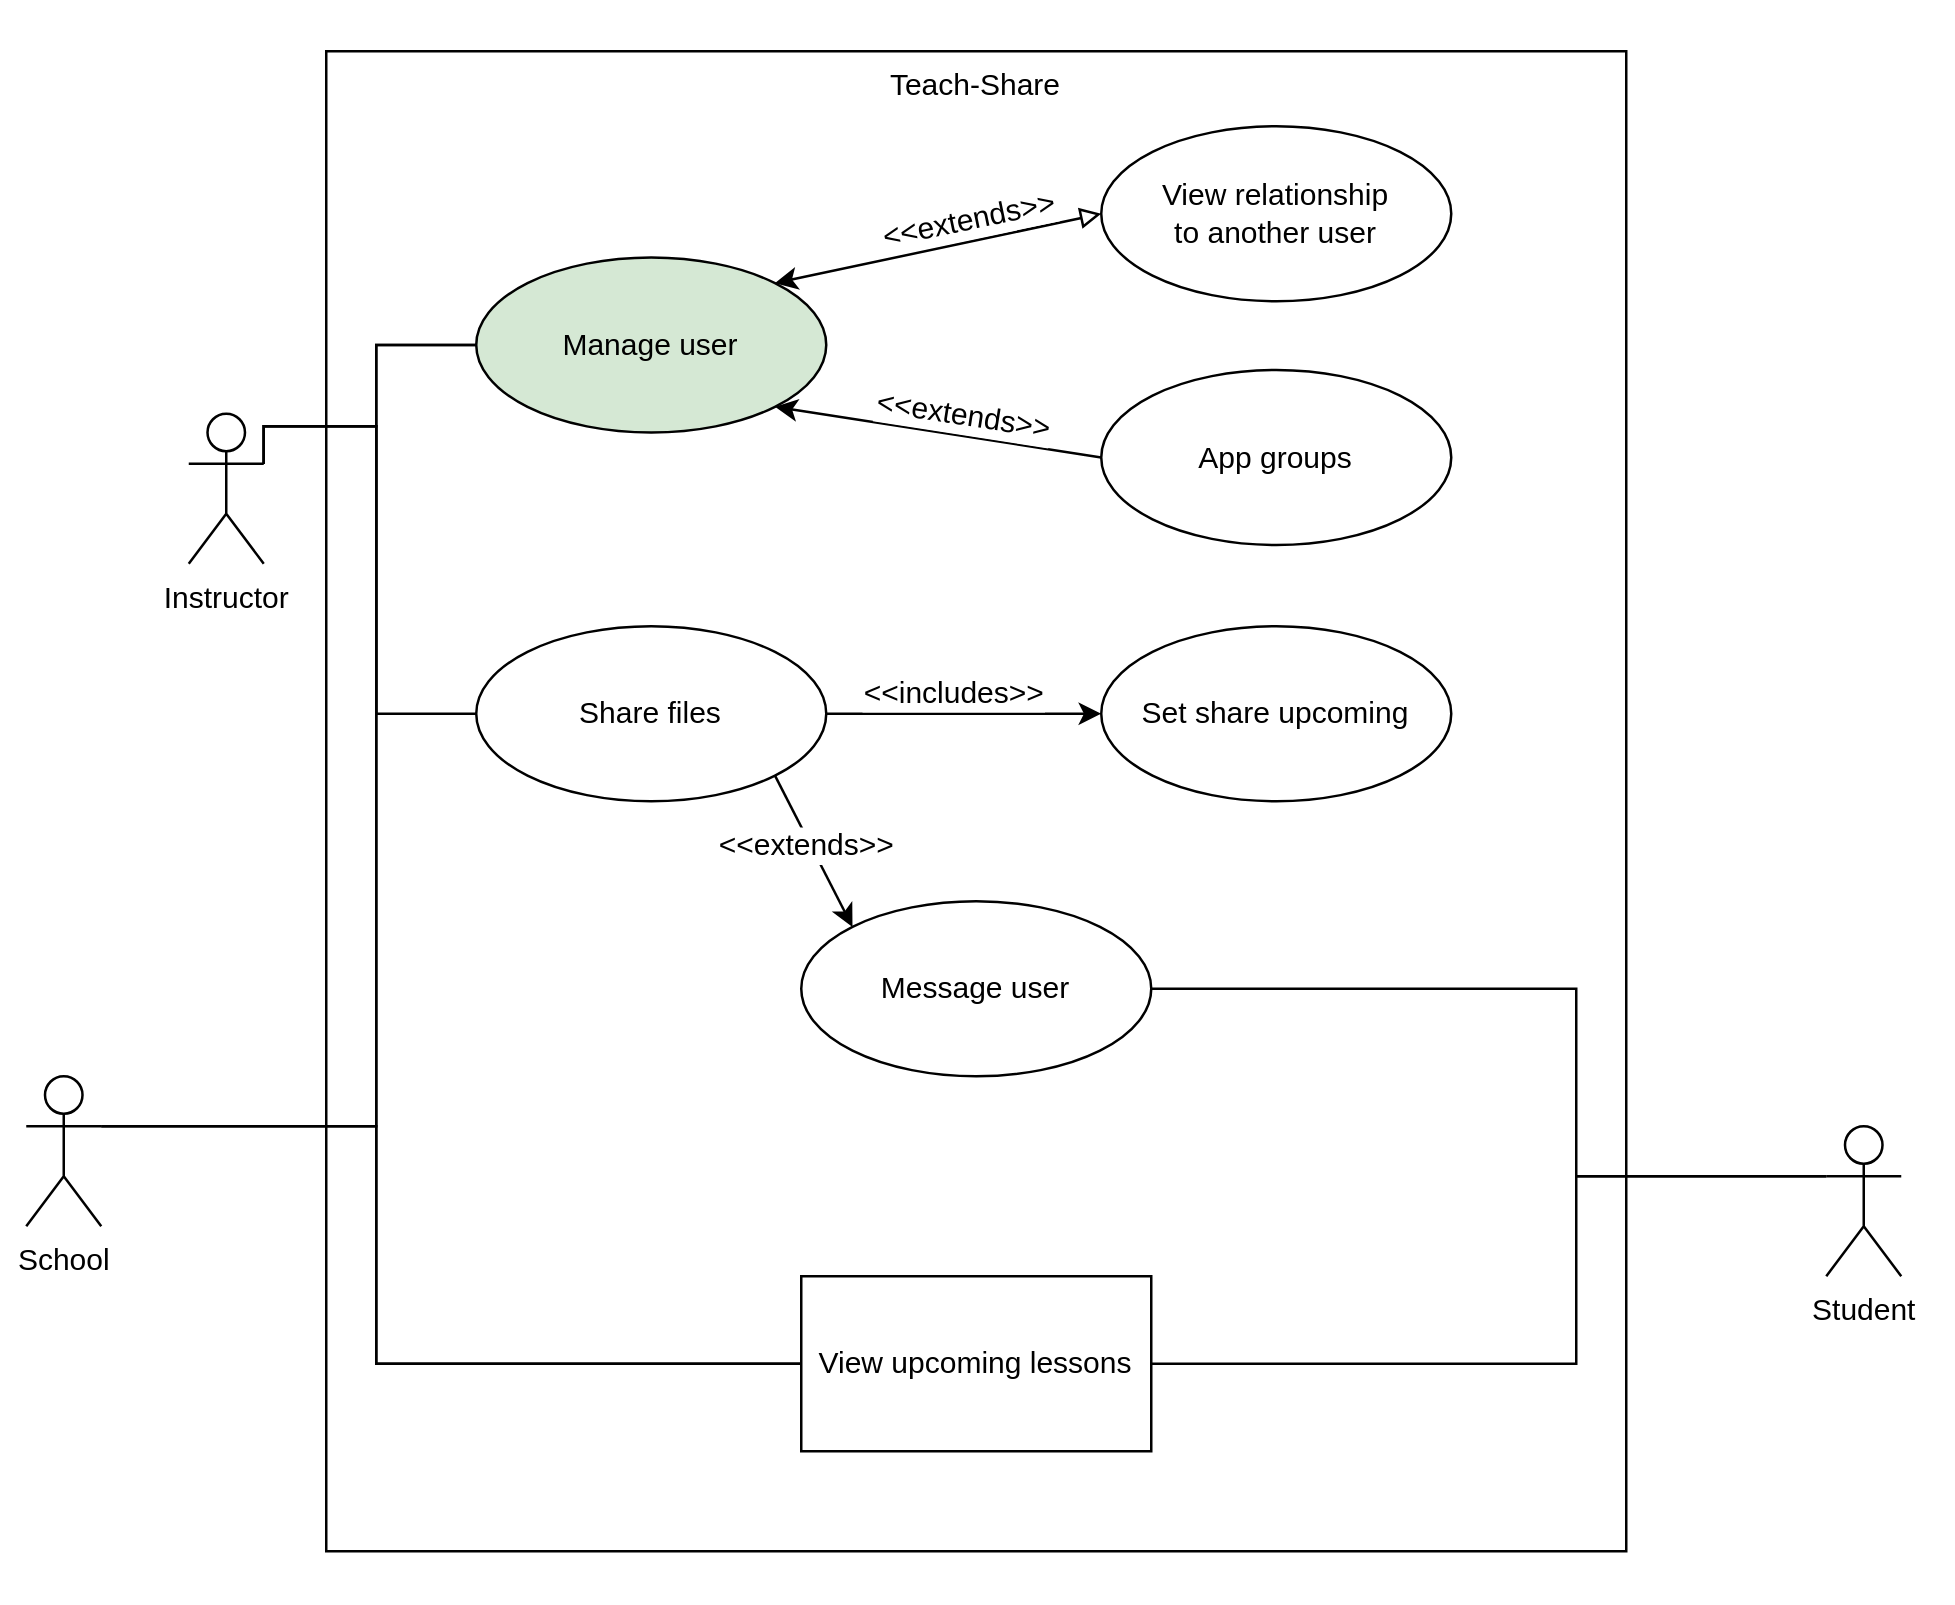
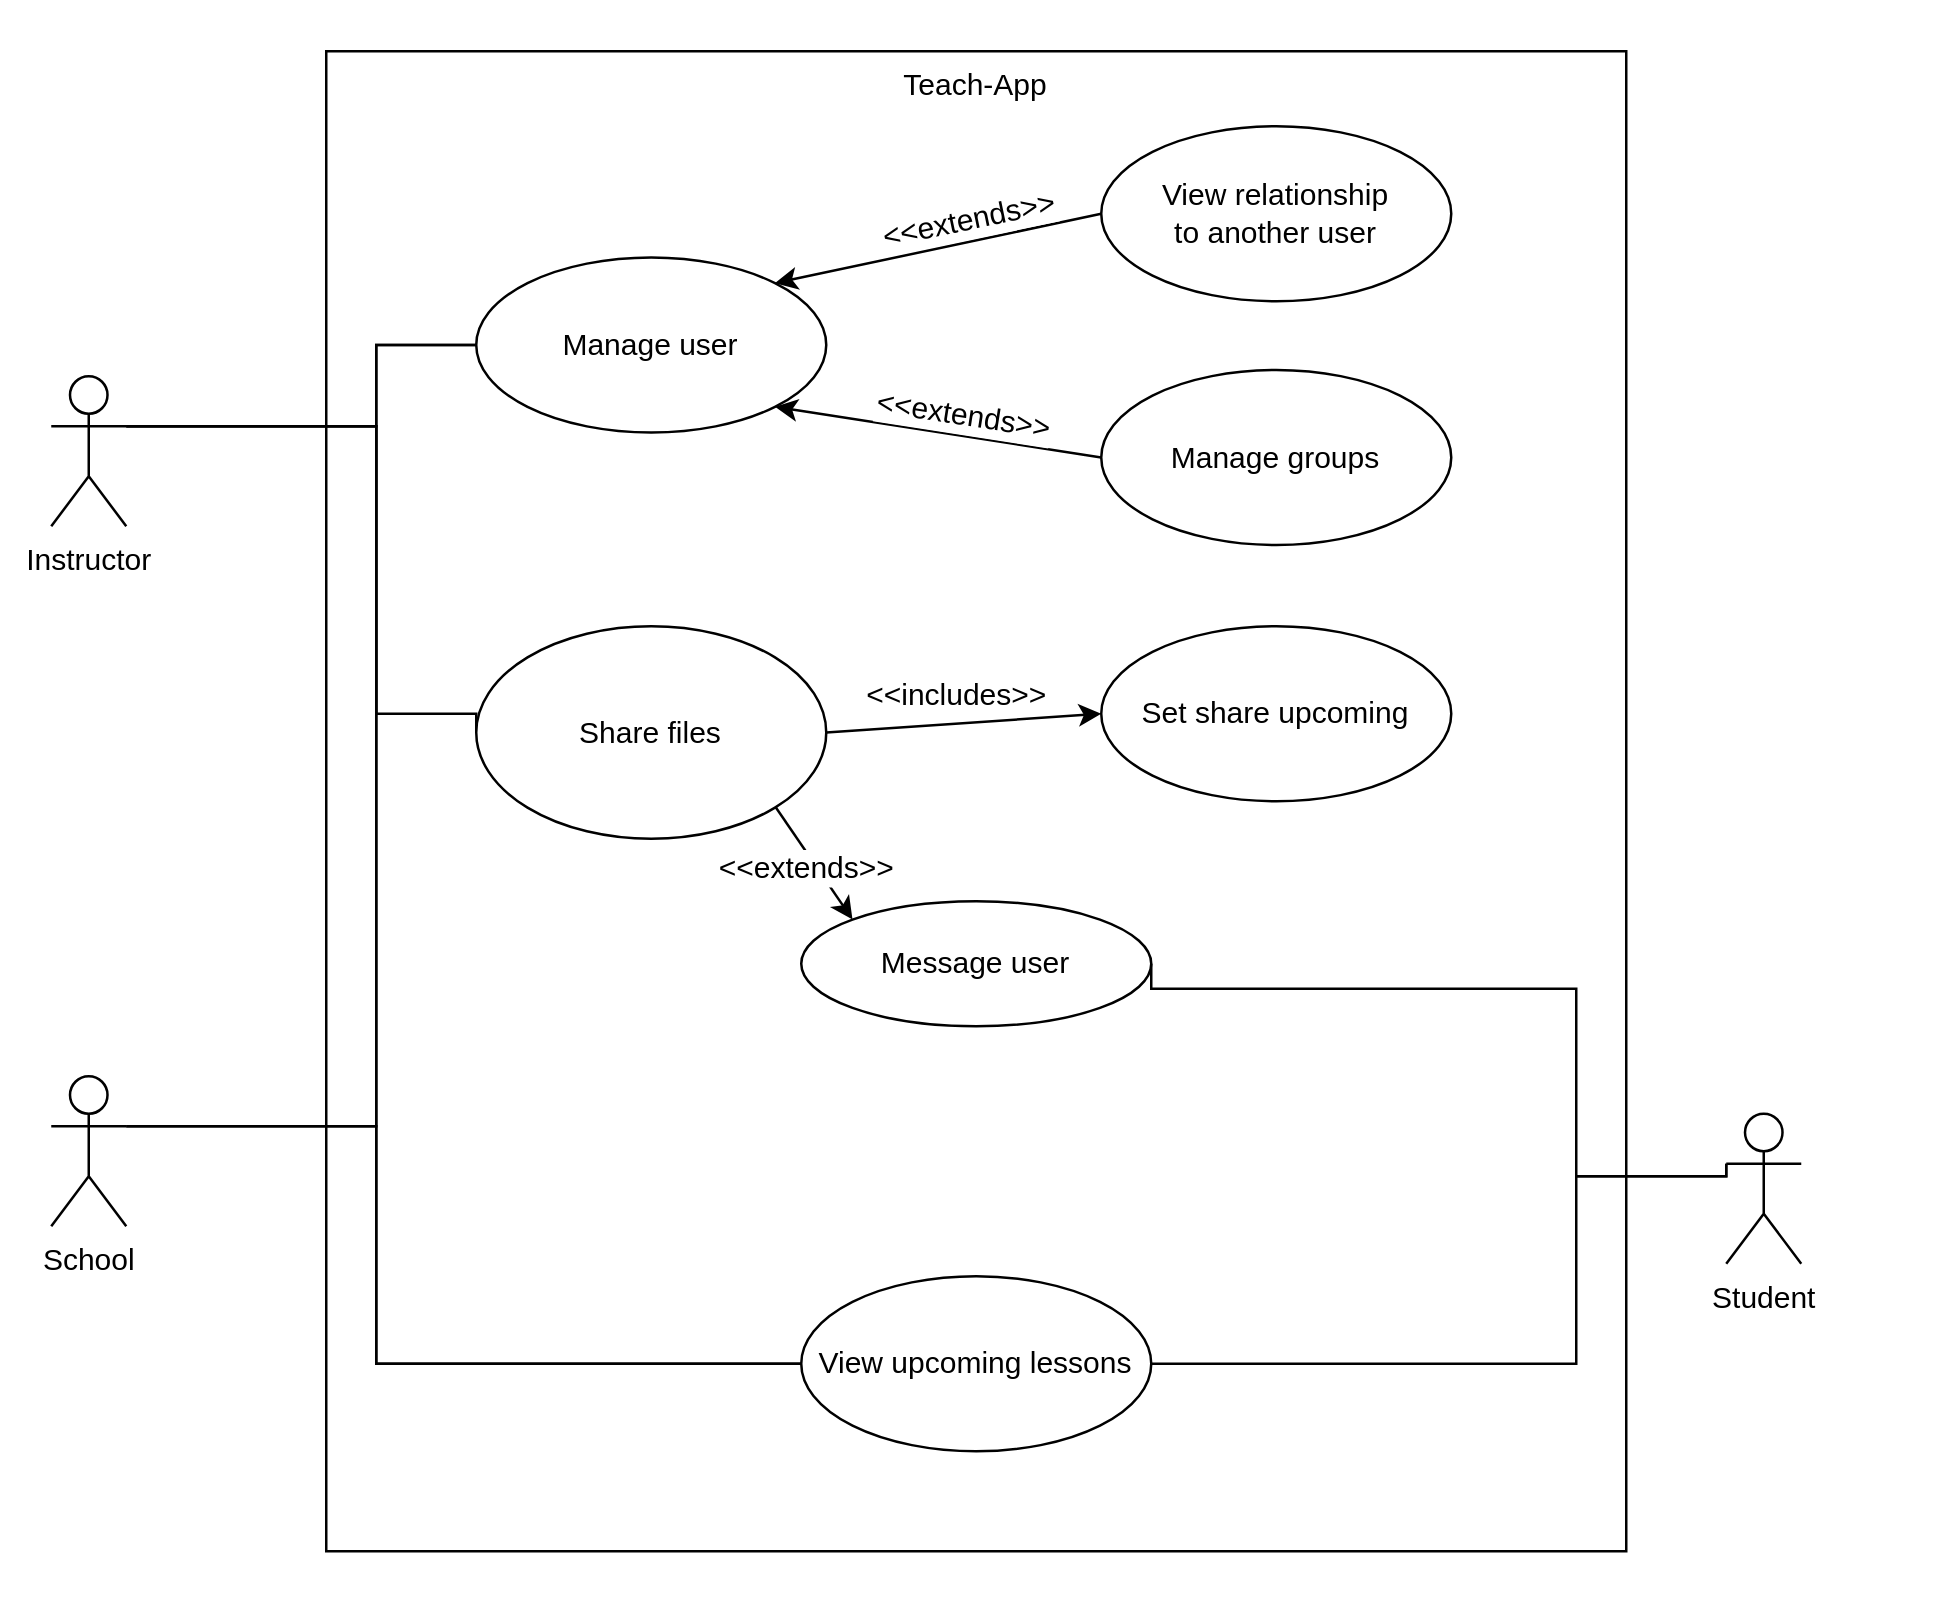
node "Teach-Share": label "Teach-Share" -> "Teach-App"
edge "View relationship to another user" -- "Manage user": arrowhead block -> none
node "Manage user": fillcolor #d5e8d4 -> #ffffff
node "App groups": label "App groups" -> "Manage groups"
node "Instructor": moved (226, 489) -> (89, 451)
node "Share files": size 350x175 -> 350x213
node "Message user": size 350x175 -> 350x125
node "School": moved (64, 1151) -> (89, 1151)
node "Student": moved (1864, 1201) -> (1764, 1189)
node "View upcoming lessons": shape rectangle -> ellipse
